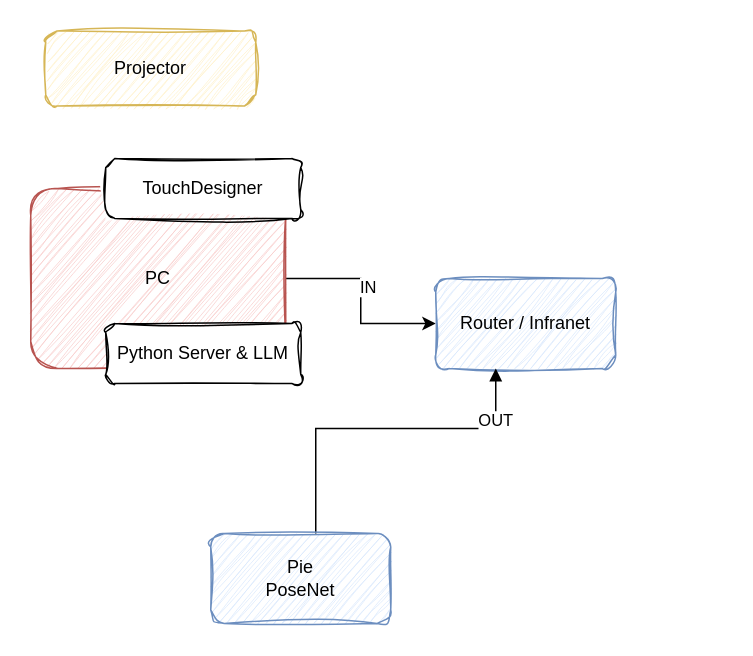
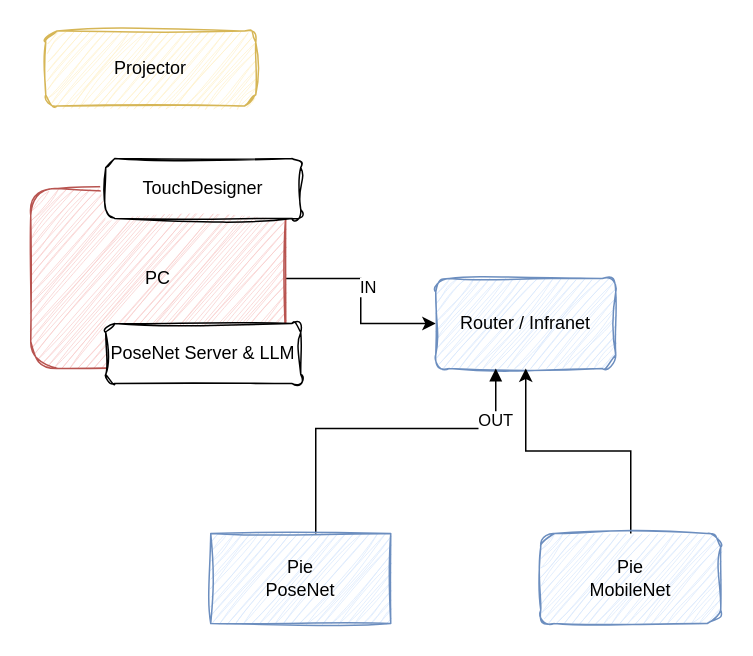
node "Python Server & LLM": label "Python Server & LLM" -> "PoseNet Server & LLM"
edge "Pie MobileNet" -> "Router / Infranet": added
node "Pie PoseNet": shape rounded rectangle -> rectangle
node "Pie MobileNet": added
